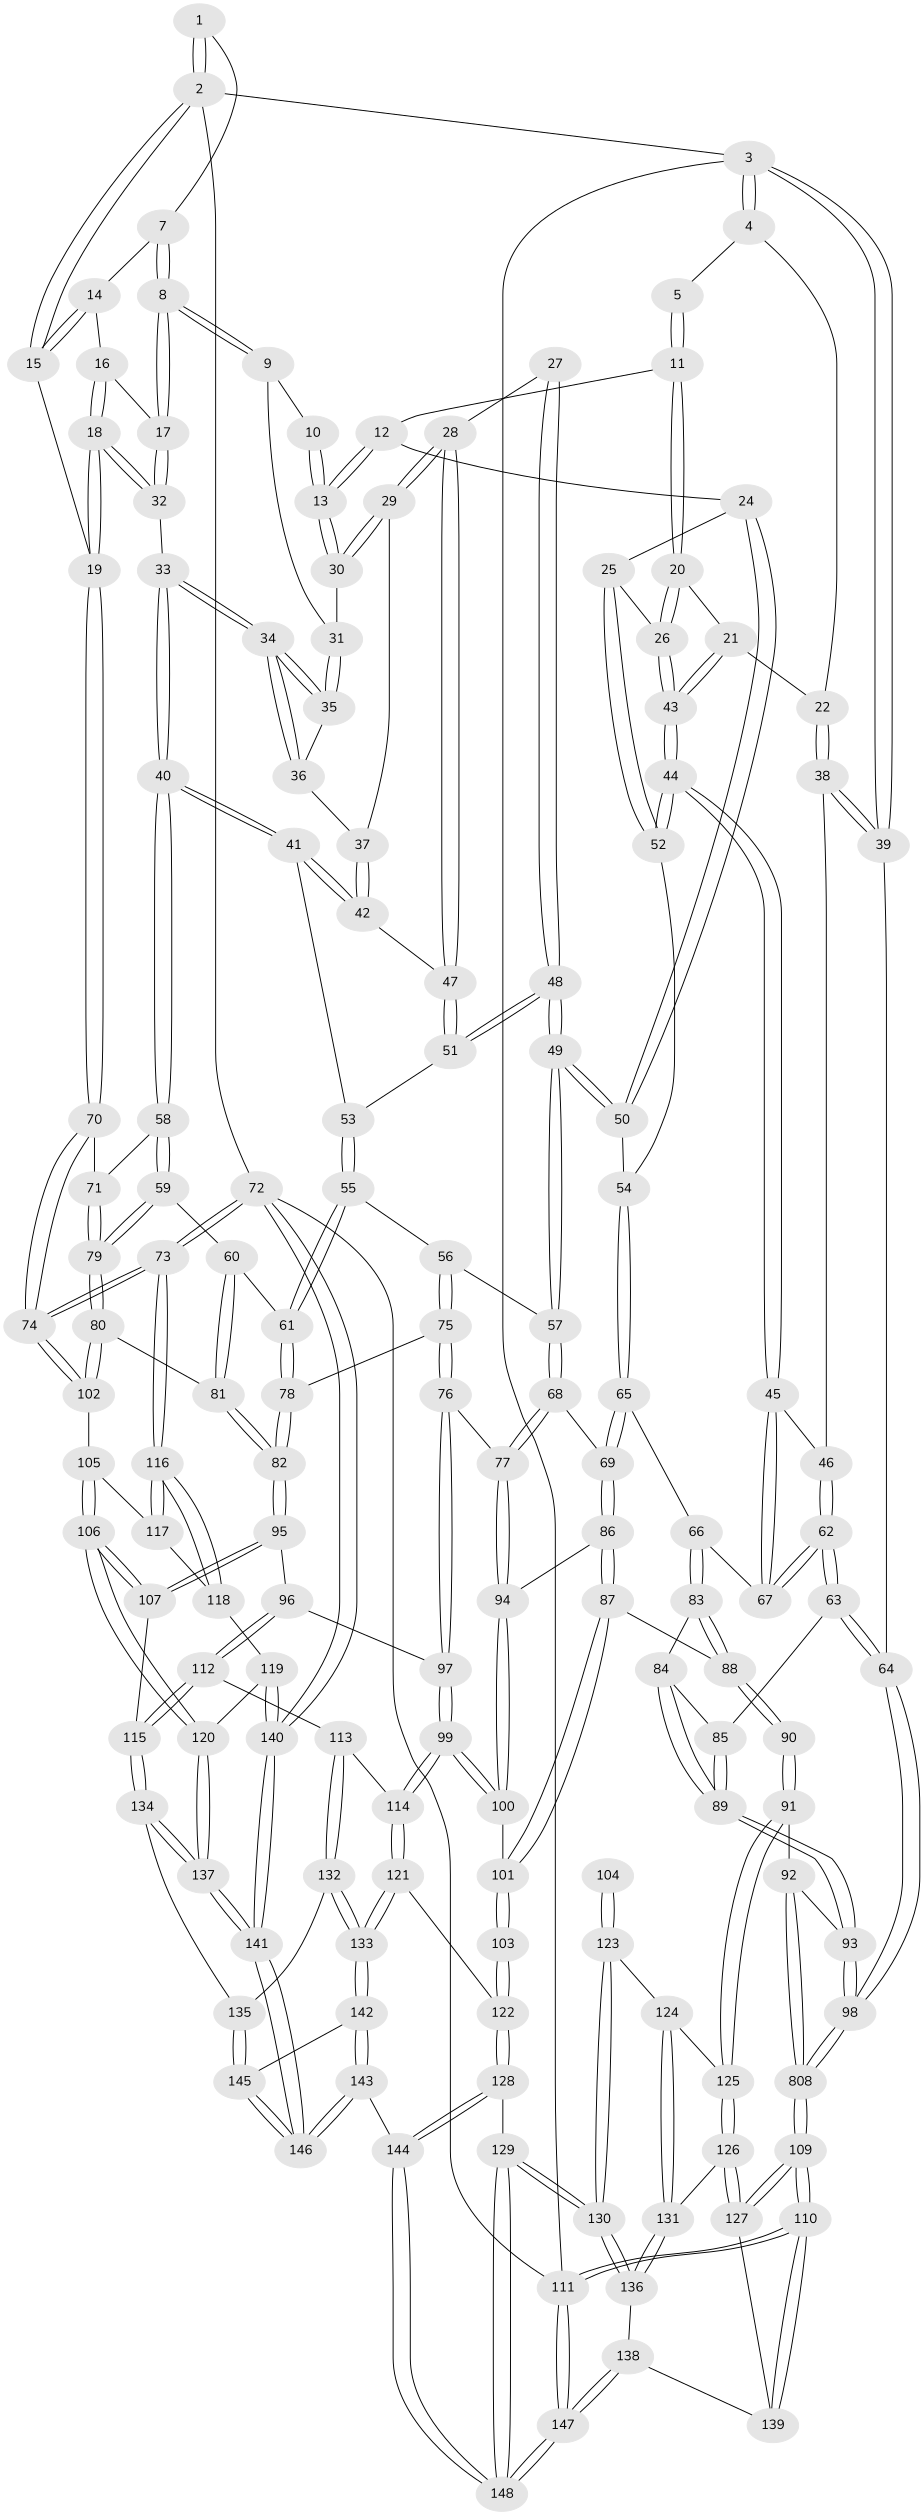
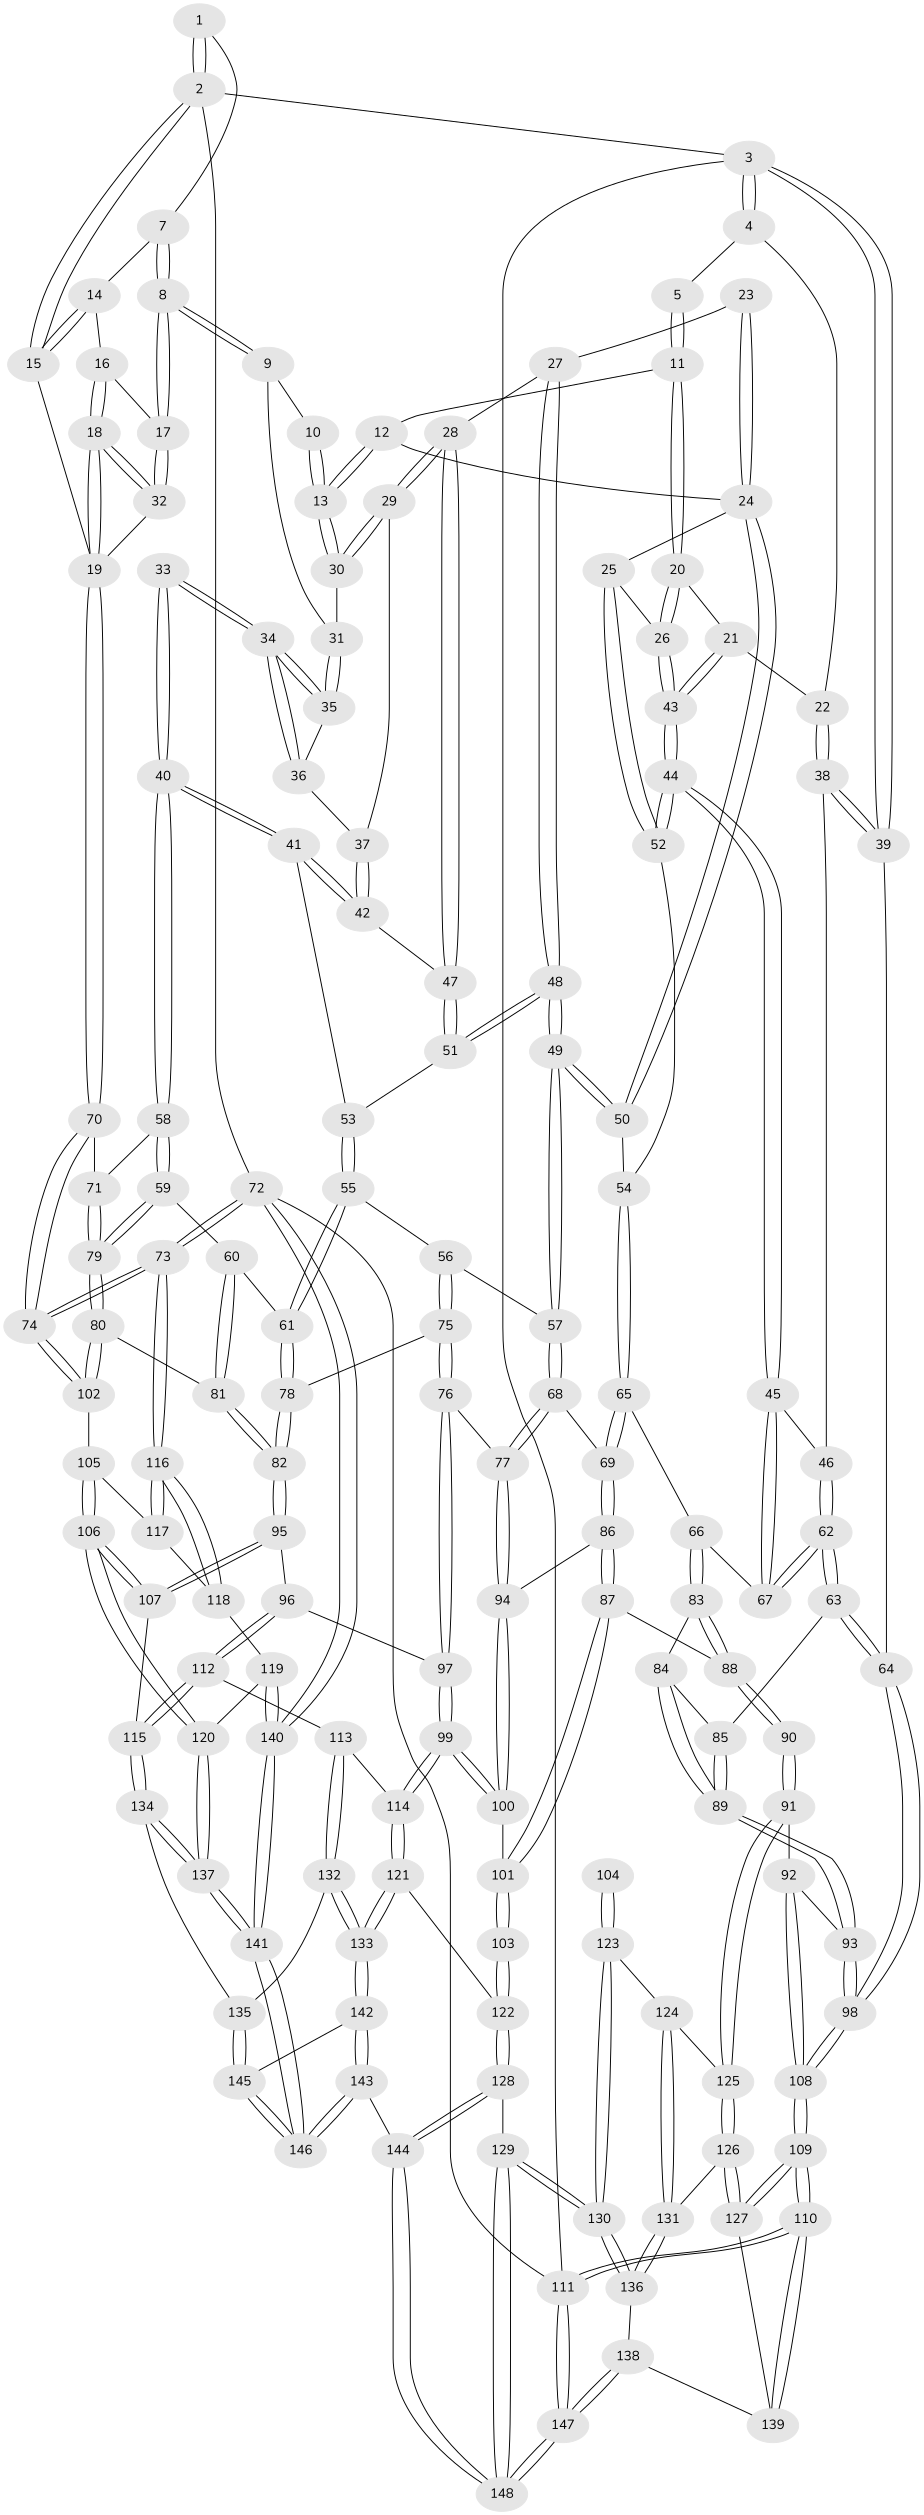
node "23": added
edge "32" -- "33": now "32" -- "19"
node "808": label "808" -> "108"
